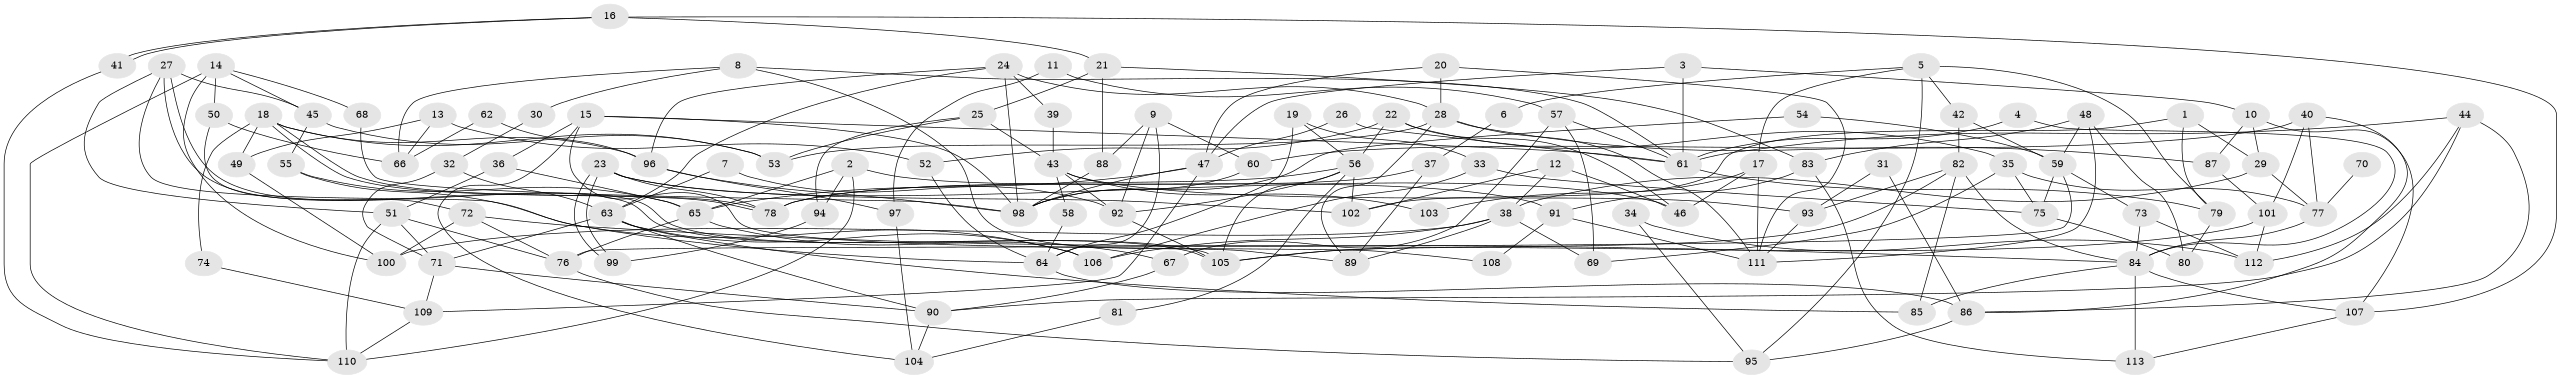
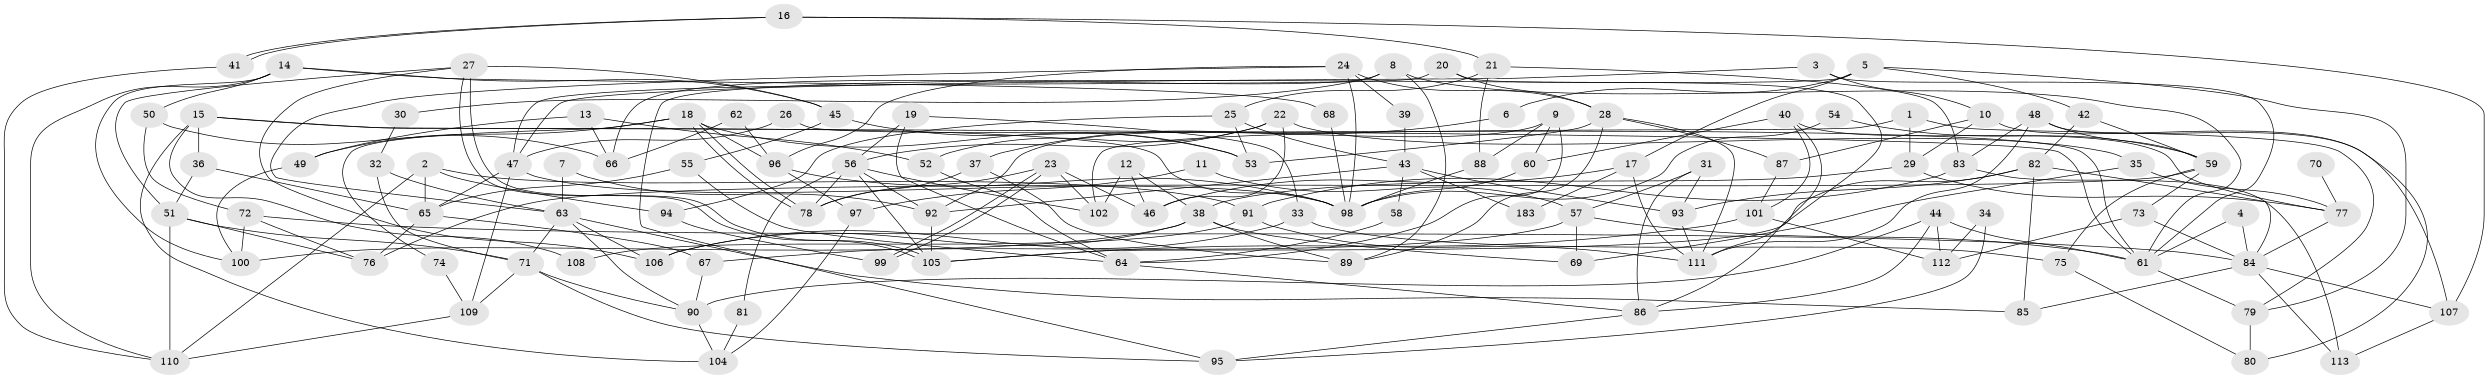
edge "35" -- "75": removed
edge "31" -- "57": added
node "103": label "103" -> "183"
edge "76" -- "95": now "71" -- "95"
